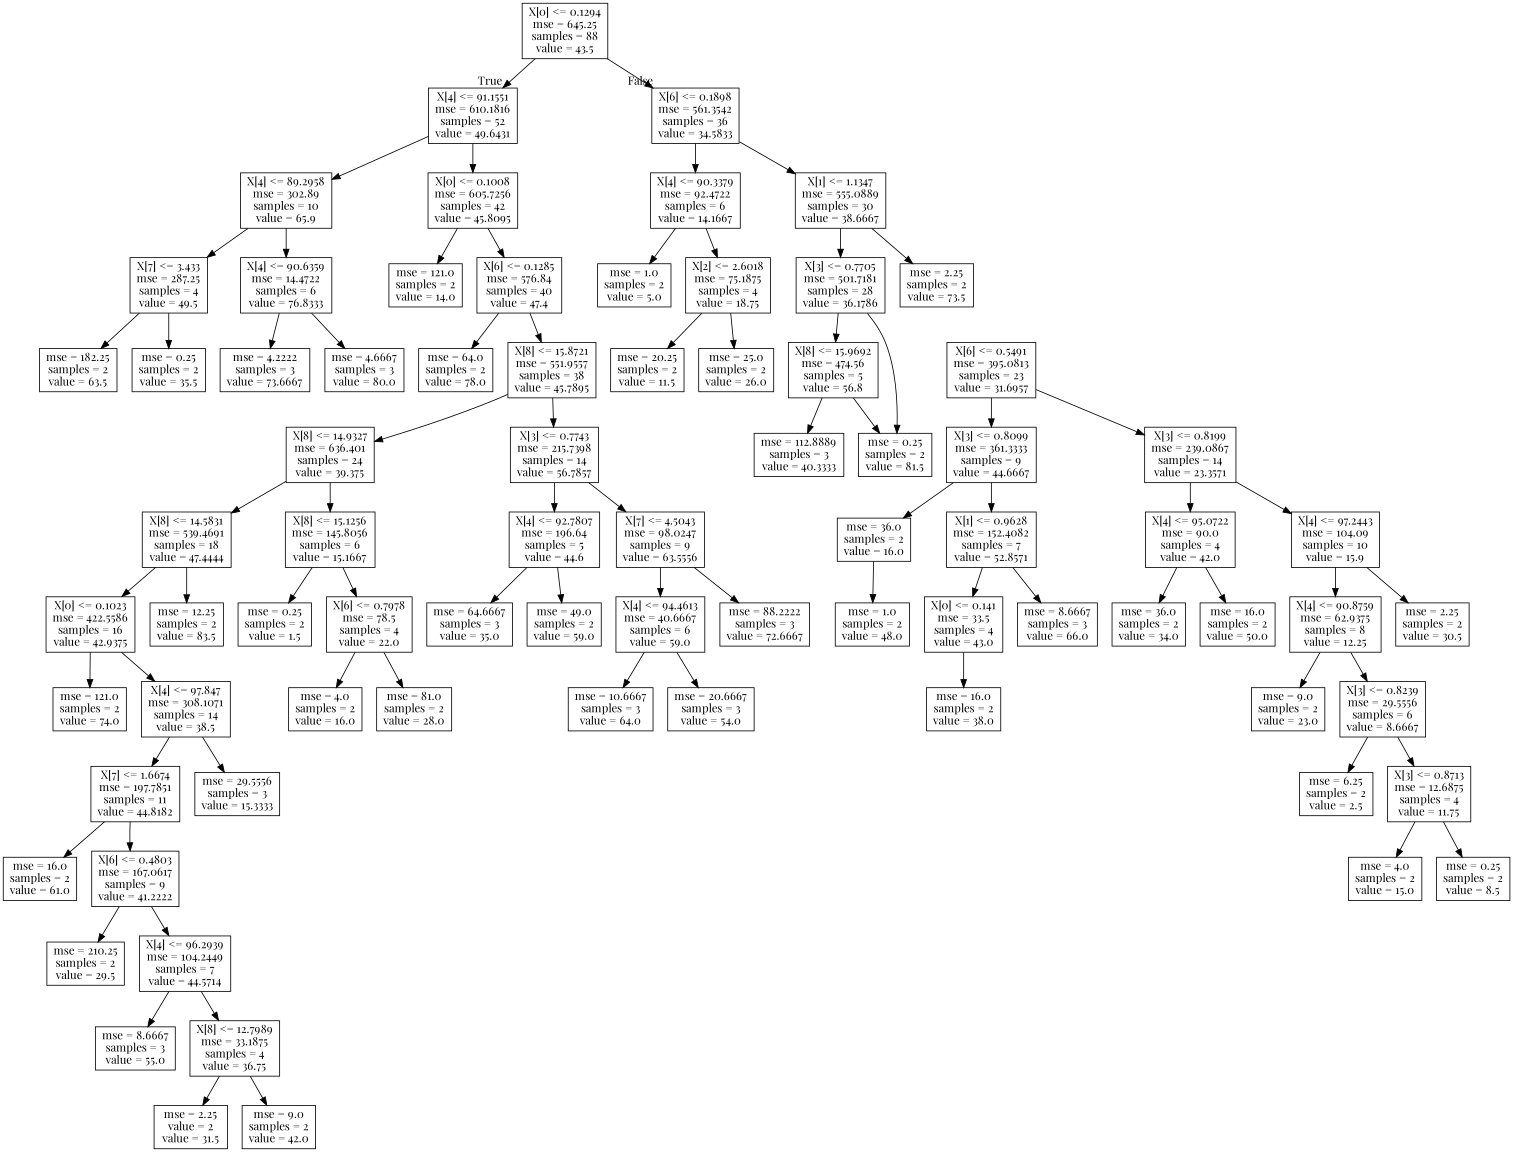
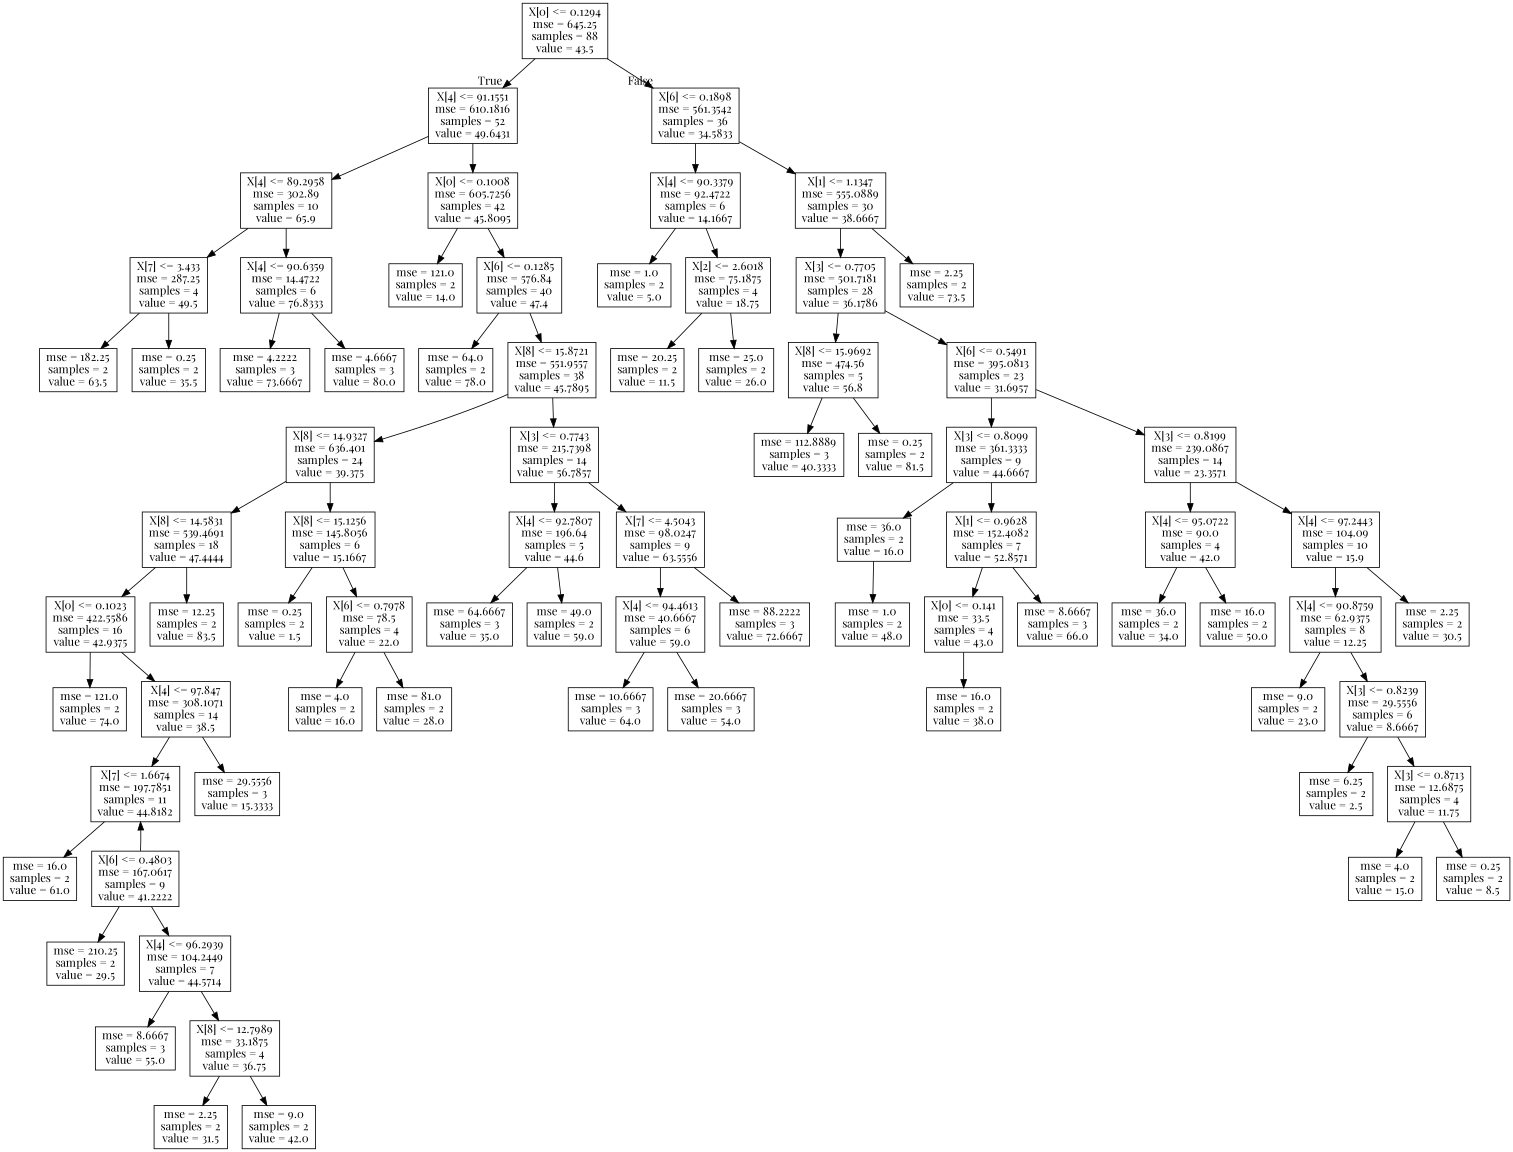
edge "X[3] <= 0.7705 mse = 501.7181 samples = 28 value = 36.1786" -> "mse = 0.25 samples = 2 value = 81.5": now "X[3] <= 0.7705 mse = 501.7181 samples = 28 value = 36.1786" -> "X[6] <= 0.5491 mse = 395.0813 samples = 23 value = 31.6957"
edge "X[7] <= 1.6674 mse = 197.7851 samples = 11 value = 44.8182" -> "X[6] <= 0.4803 mse = 167.0617 samples = 9 value = 41.2222": reversed
node "mse = 2.25 value = 2 value = 31.5": label "mse = 2.25 value = 2 value = 31.5" -> "mse = 2.25 samples = 2 value = 31.5"
